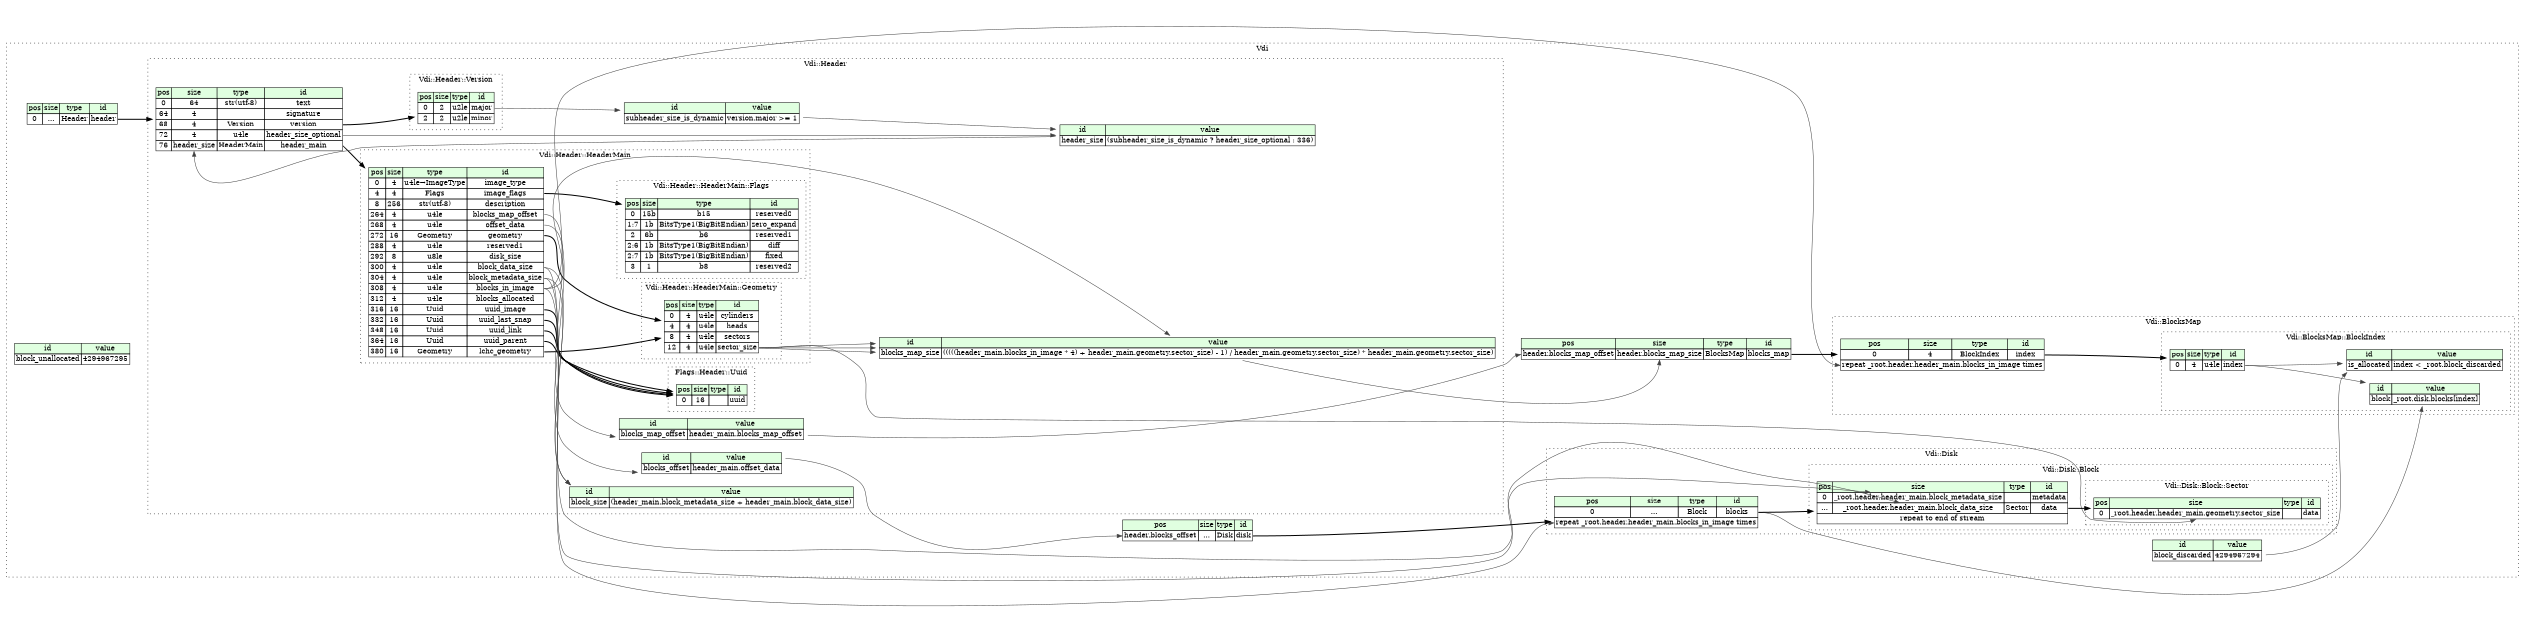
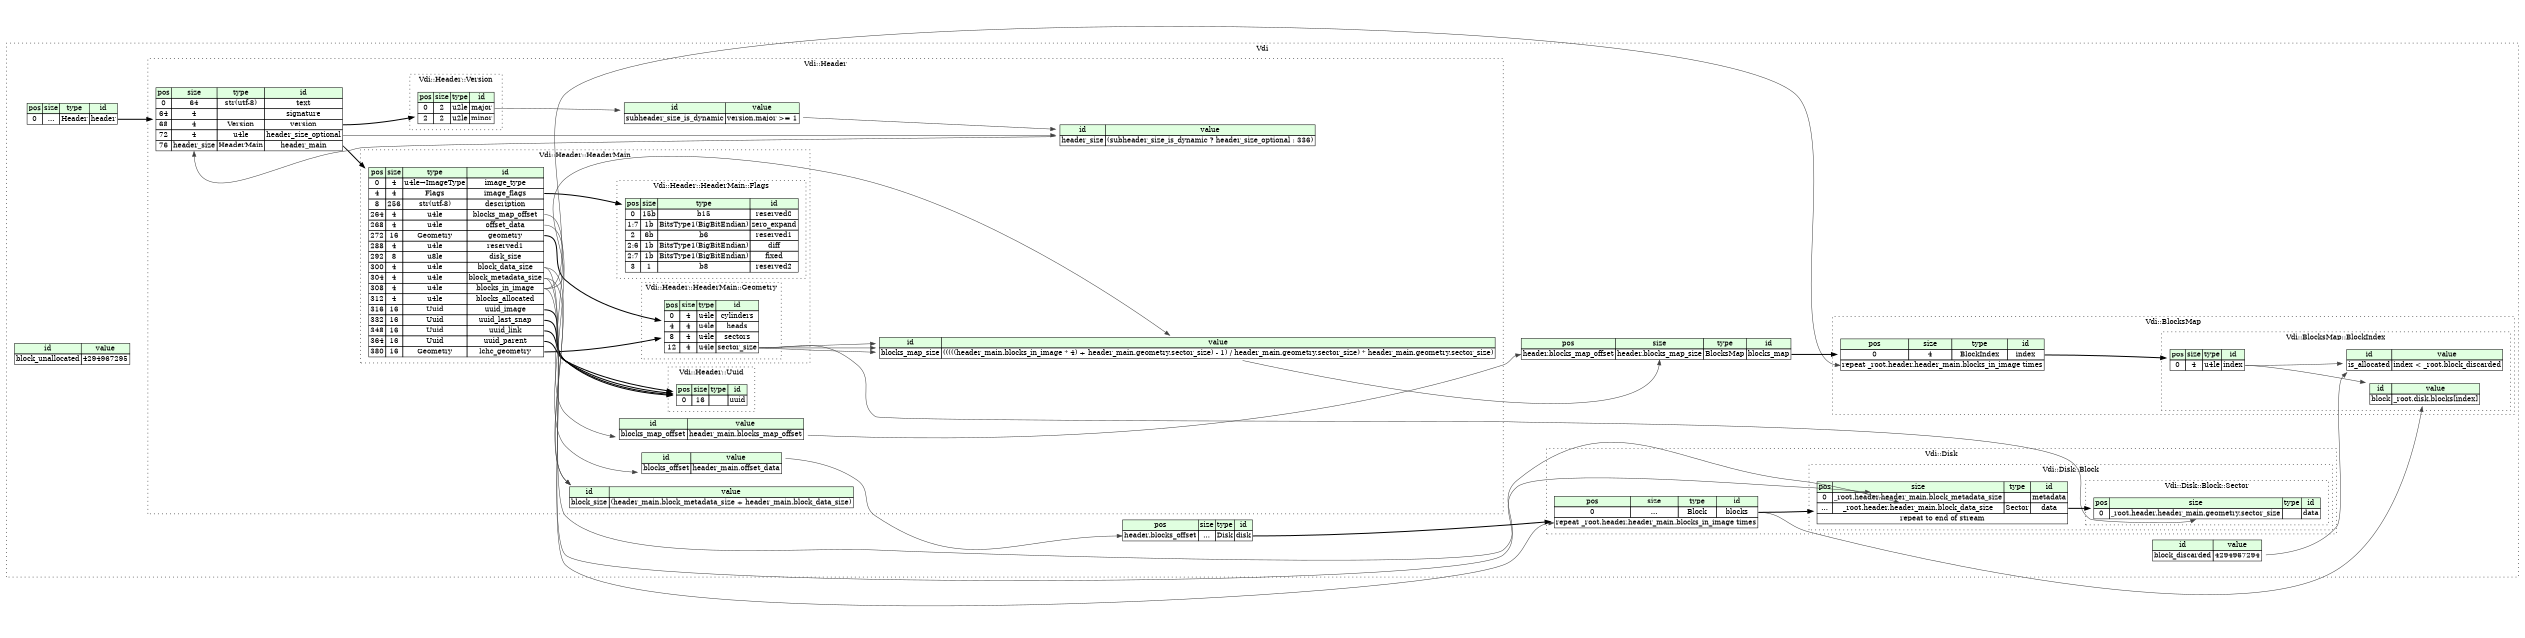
cluster "Flags::Header::Uuid": label "Flags::Header::Uuid" -> "Vdi::Header::Uuid"
